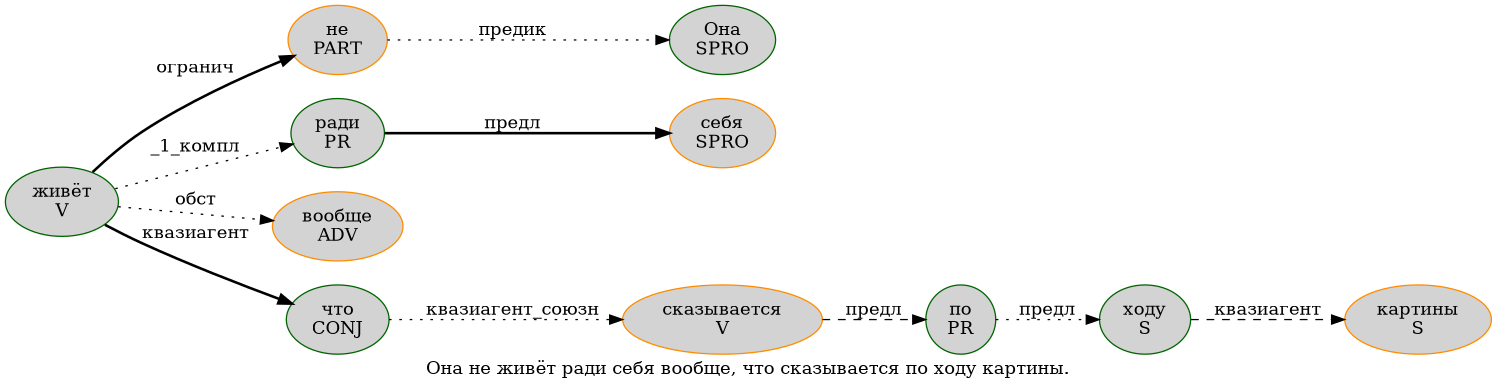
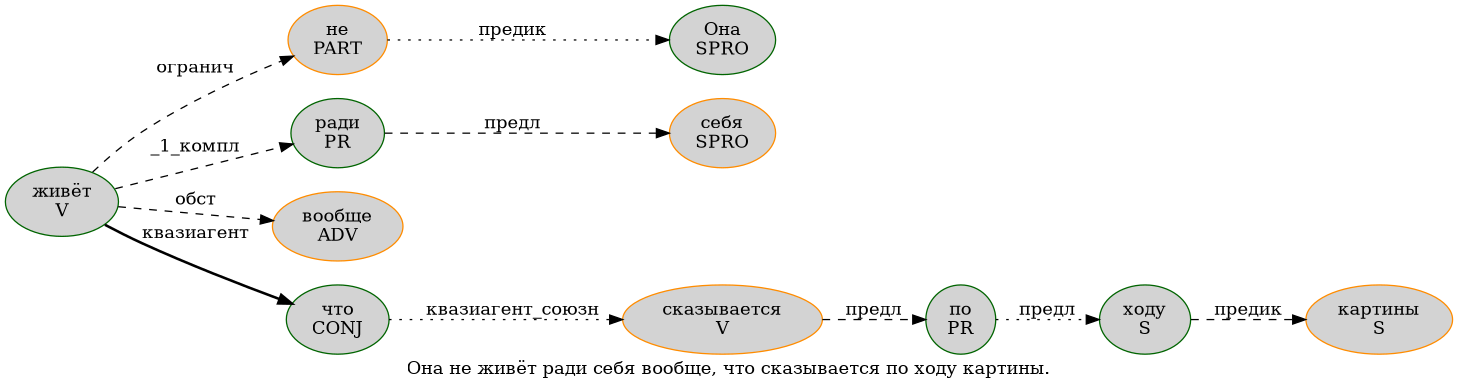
edge "живёт V" -> "не PART": style bold -> dashed
edge "ради PR" -> "себя SPRO": style bold -> dashed
edge "живёт V" -> "ради PR": style dotted -> dashed
edge "живёт V" -> "вообще ADV": style dotted -> dashed
edge "ходу S" -> "картины S": label "квазиагент" -> "предик"
